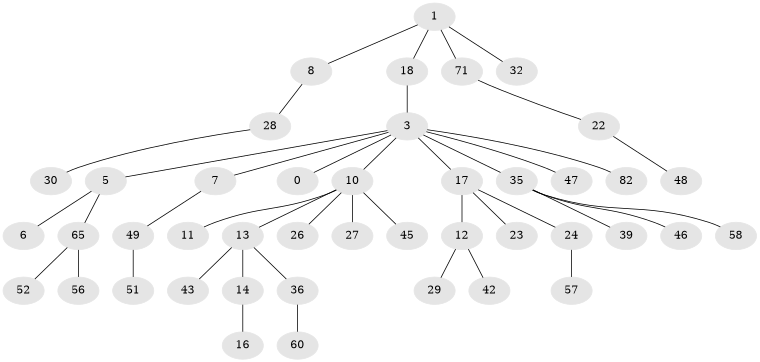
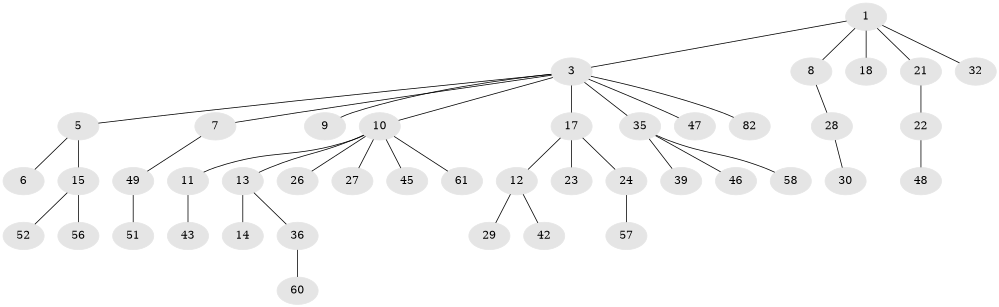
node "71": label "71" -> "21"
edge "18" -- "3": now "1" -- "3"
node "0": label "0" -> "9"
node "61": added
node "65": label "65" -> "15"
edge "13" -- "43": now "11" -- "43"
node "16": removed
